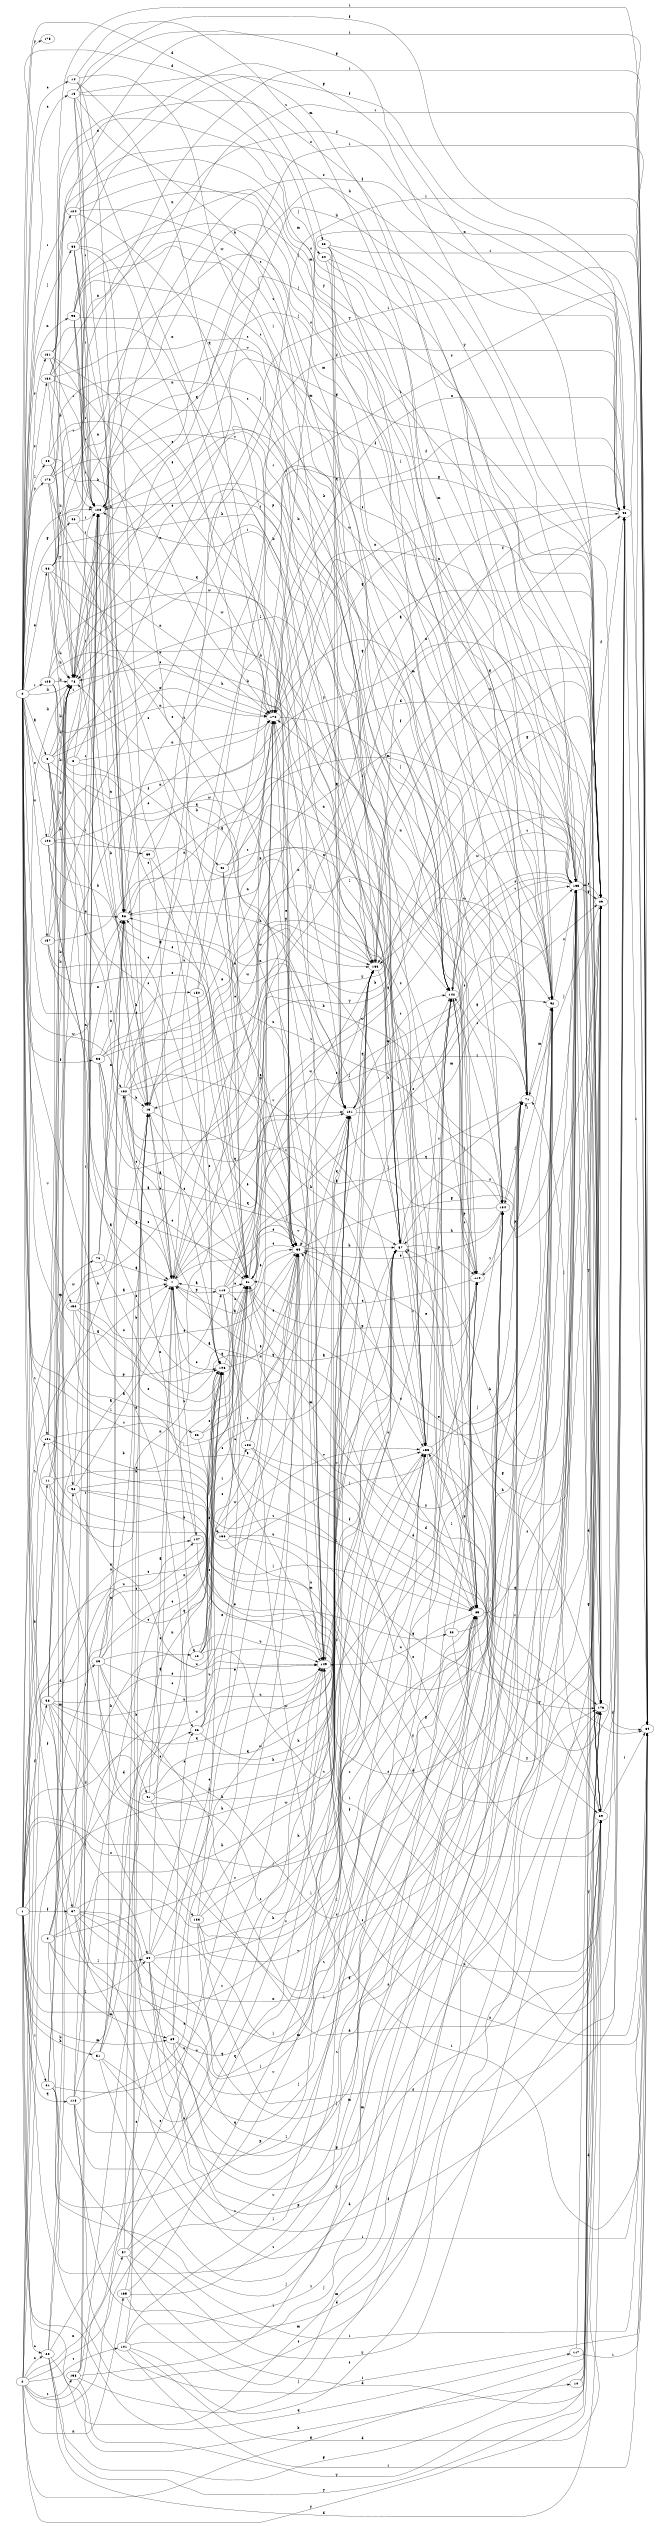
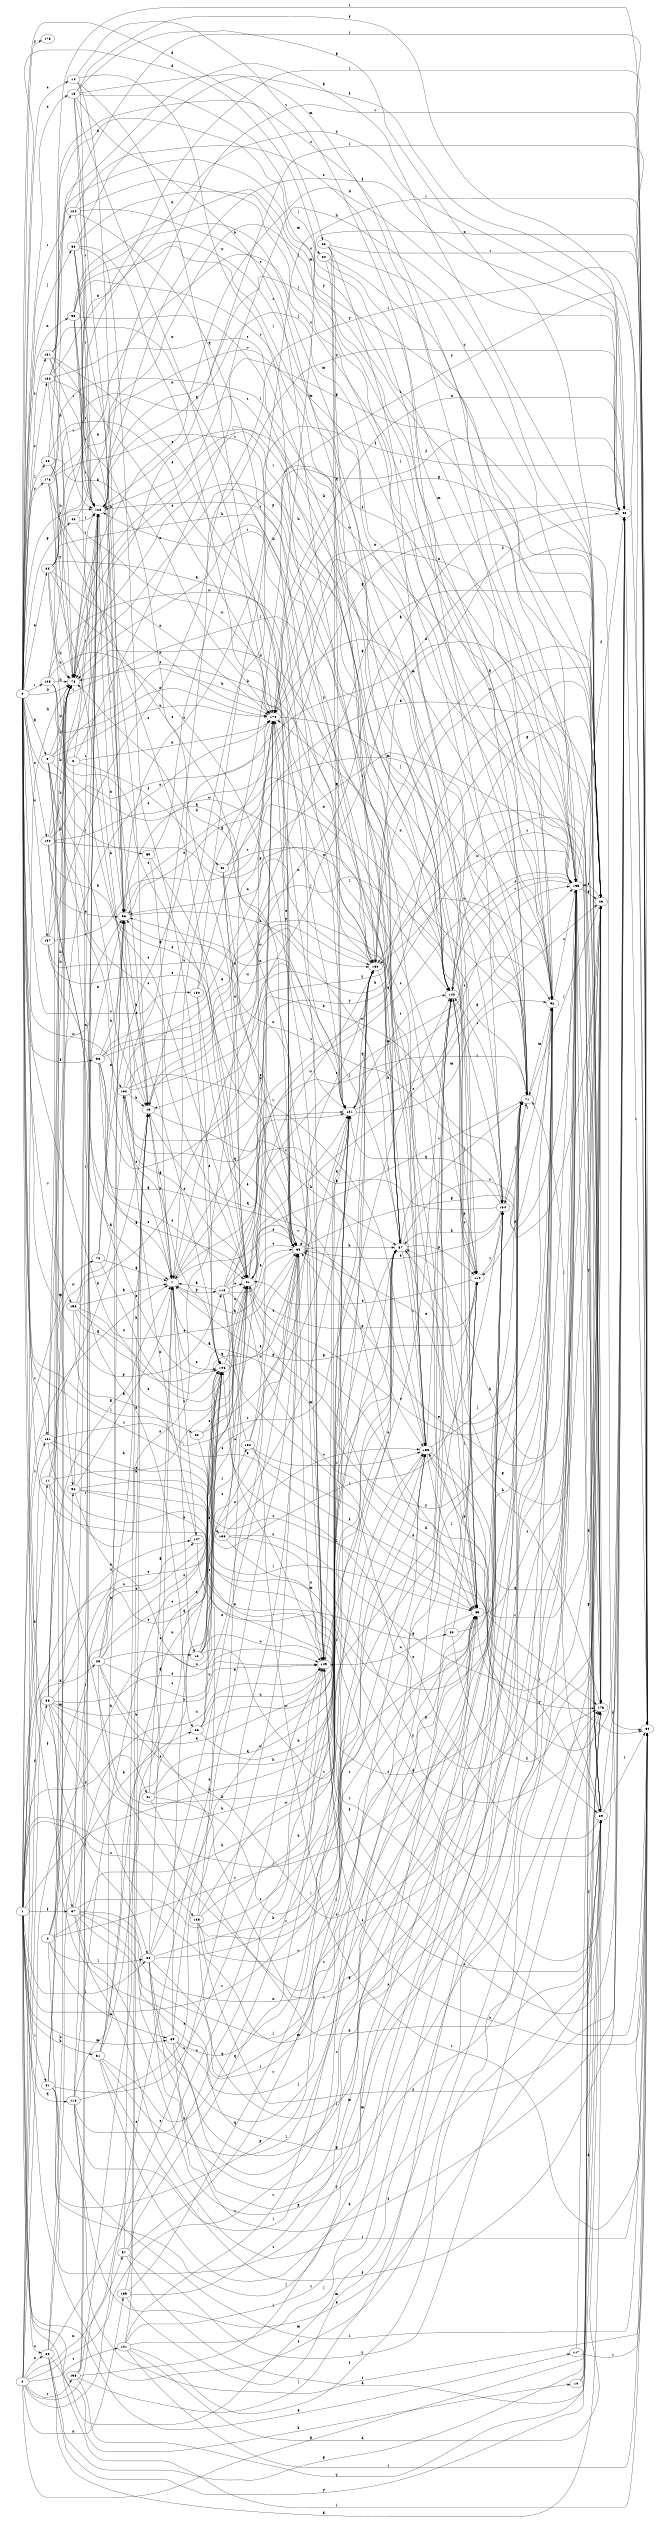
edge "7" -> "43": now "51" -> "43"
edge "89" -> "26": now "89" -> "106"
edge "2" -> "176": removed, label "y"
edge "1" -> "64": added, label "i"
